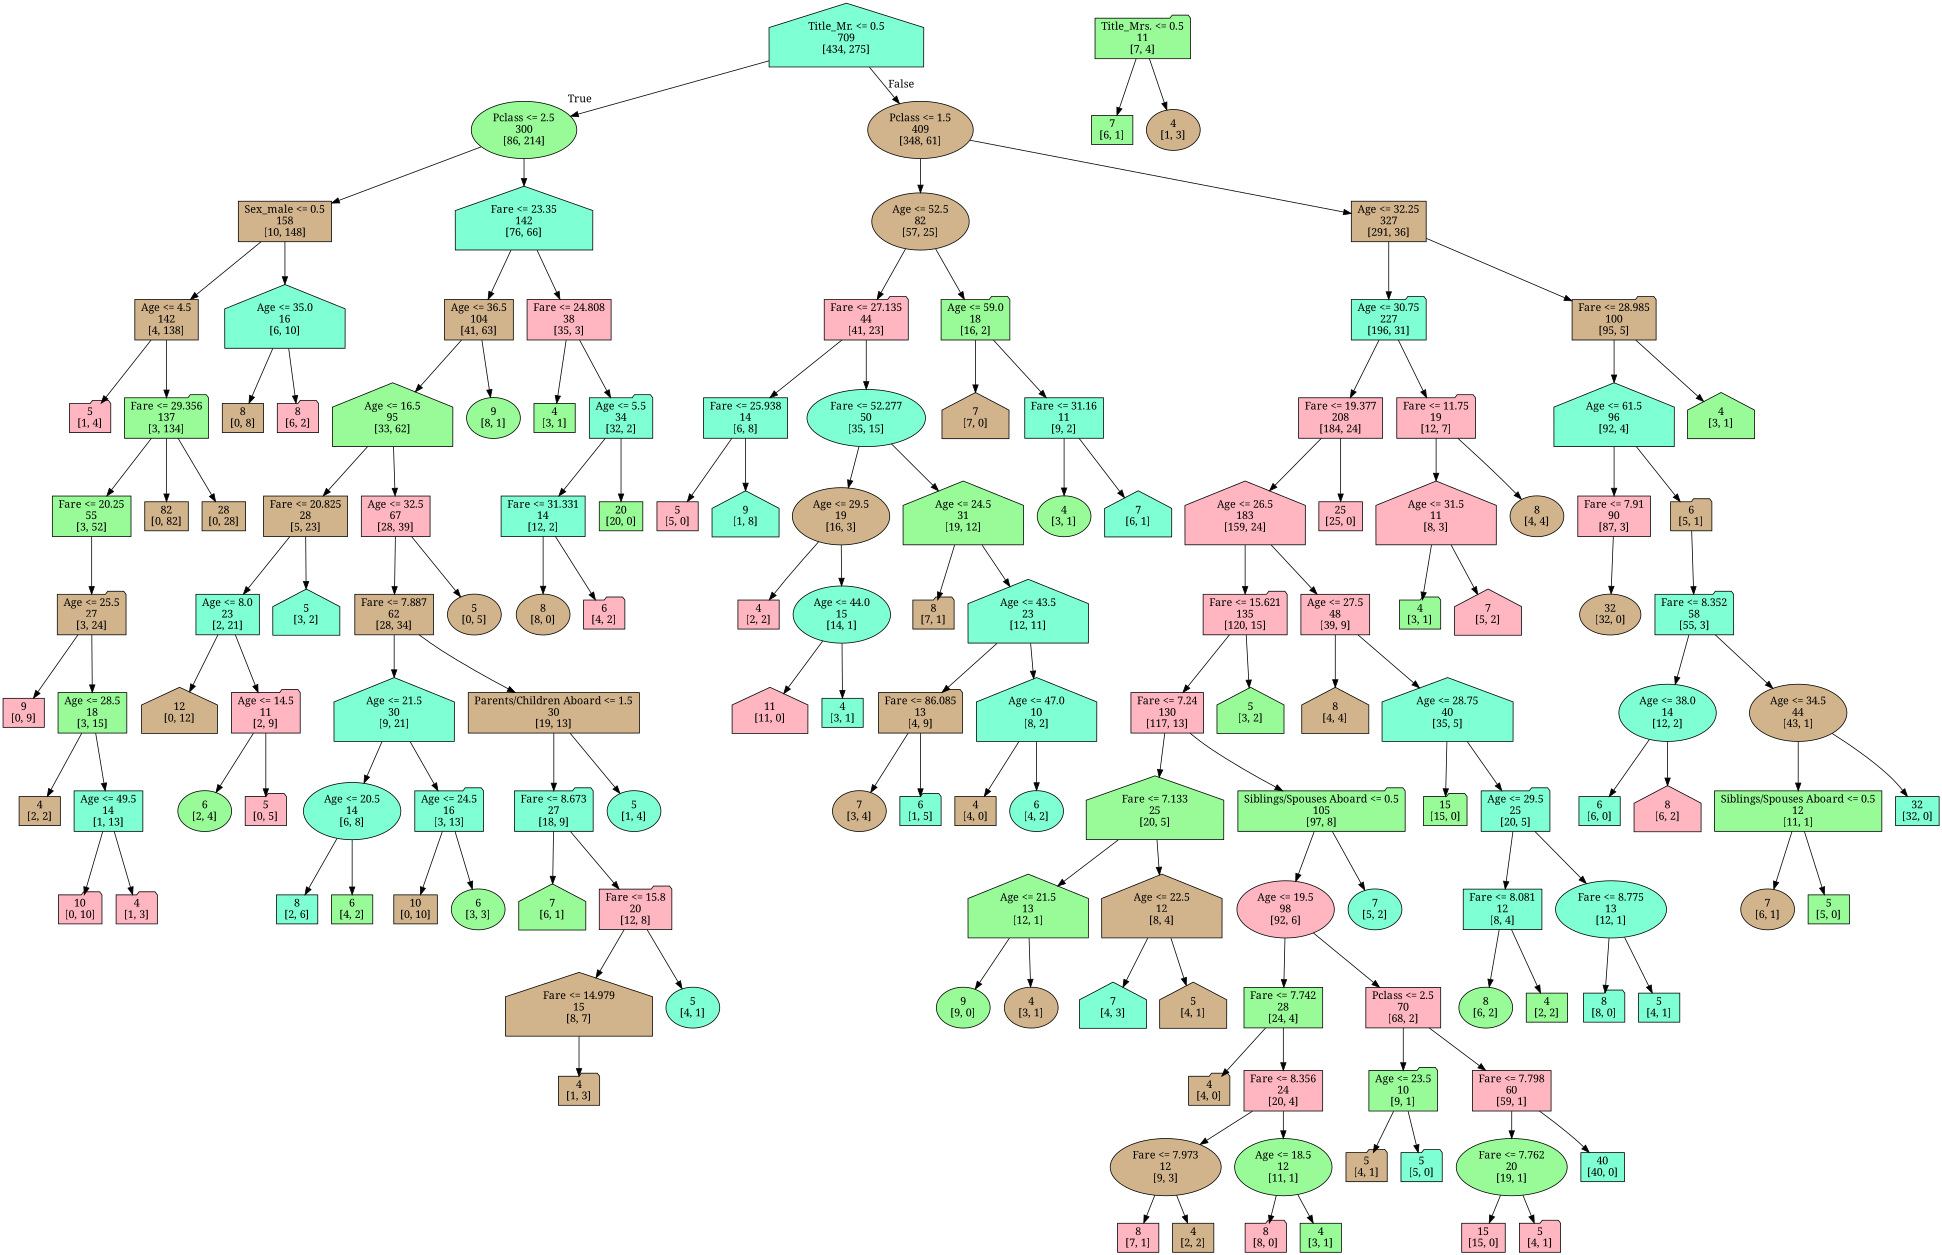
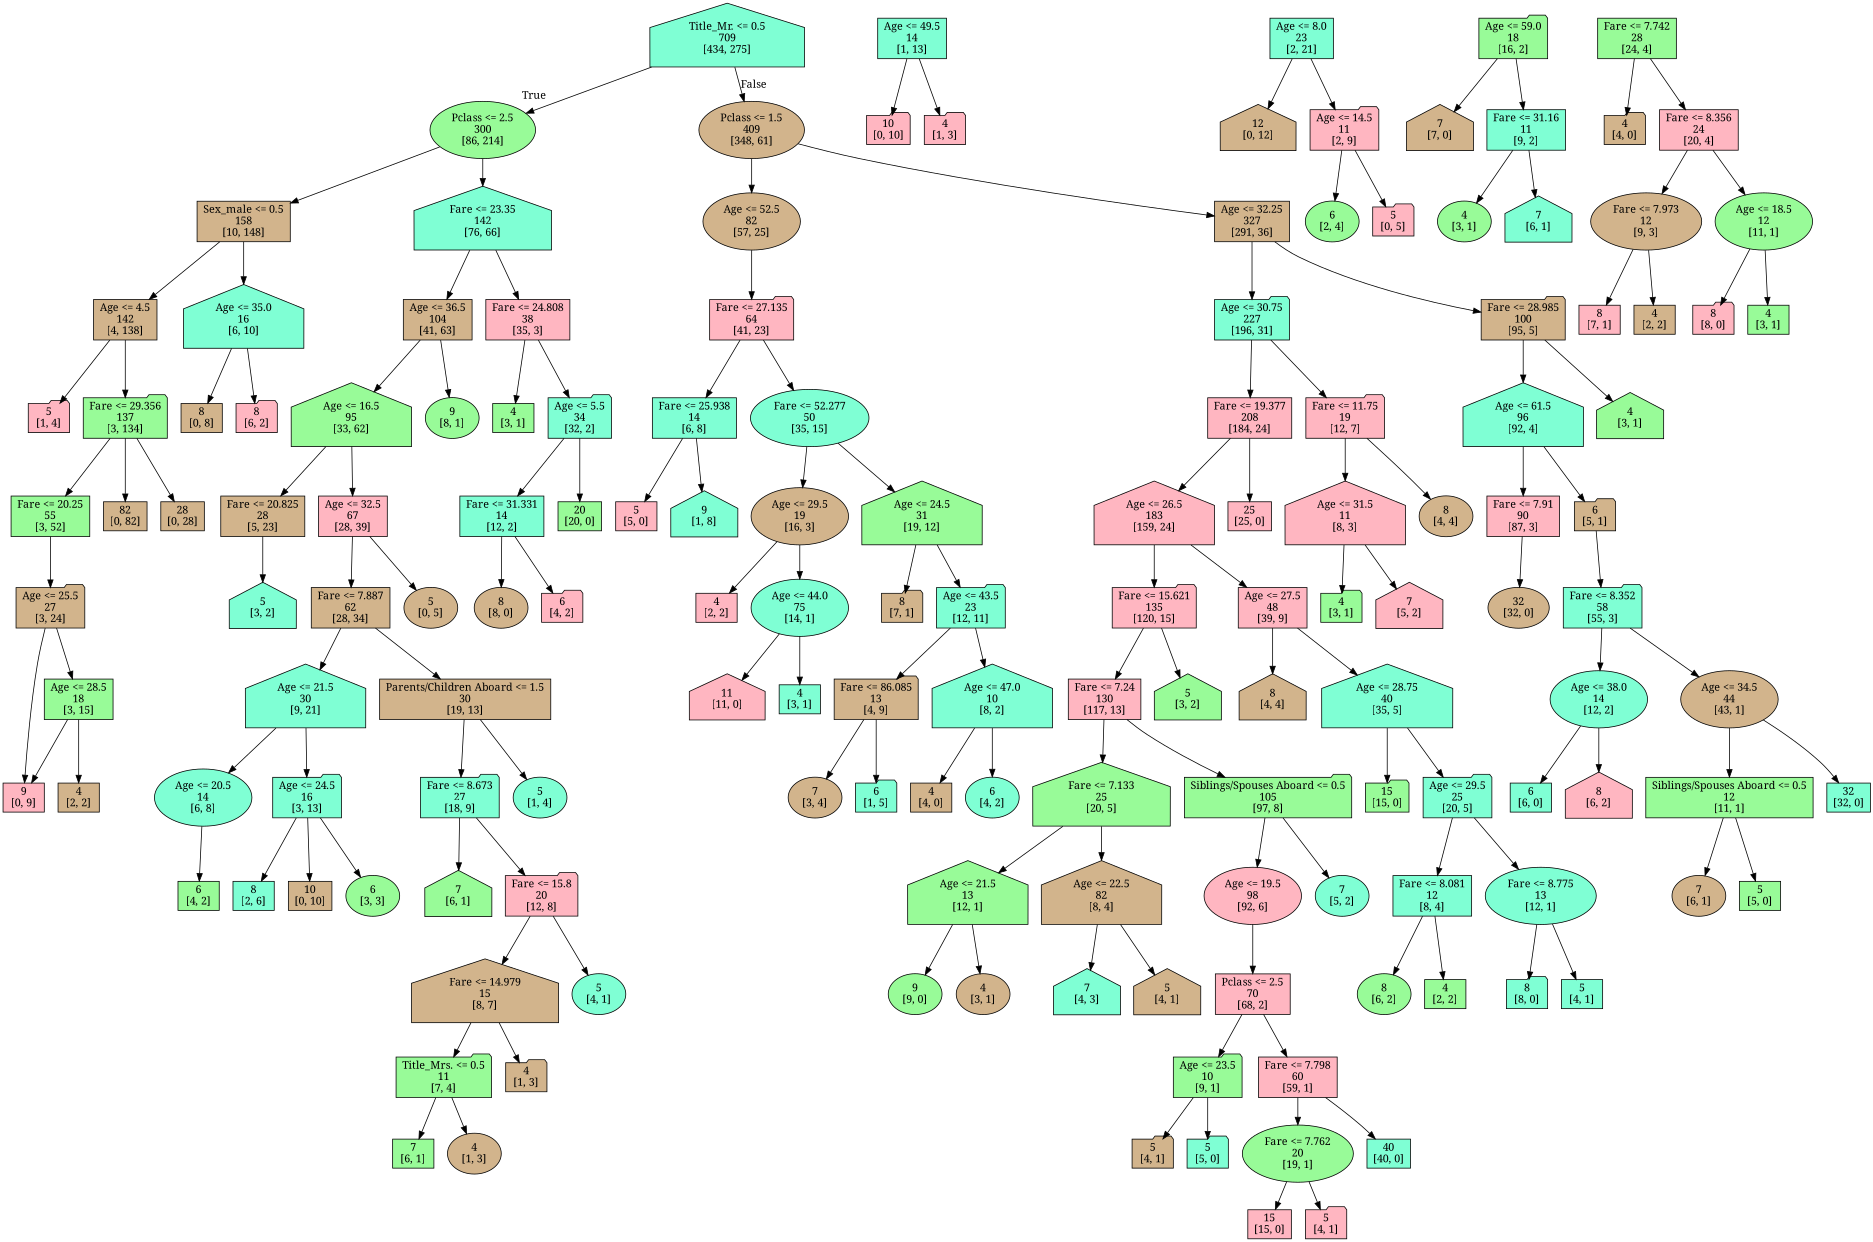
edge "Age <= 52.5 82 [57, 25]" -> "Age <= 59.0 18 [16, 2]": removed
node "Fare <= 27.135 44 [41, 23]": label "Fare <= 27.135 44 [41, 23]" -> "Fare <= 27.135 64 [41, 23]"
edge "Fare <= 20.825 28 [5, 23]" -> "Age <= 8.0 23 [2, 21]": removed
node "Age <= 44.0 15 [14, 1]": label "Age <= 44.0 15 [14, 1]" -> "Age <= 44.0 75 [14, 1]"
node "Age <= 43.5 23 [12, 11]": shape house -> folder
edge "Age <= 28.5 18 [3, 15]" -> "Age <= 49.5 14 [1, 13]": now "Age <= 28.5 18 [3, 15]" -> "9 [0, 9]"
edge "Age <= 20.5 14 [6, 8]" -> "8 [2, 6]": now "Age <= 24.5 16 [3, 13]" -> "8 [2, 6]"
node "Age <= 22.5 12 [8, 4]": label "Age <= 22.5 12 [8, 4]" -> "Age <= 22.5 82 [8, 4]"
edge "Age <= 19.5 98 [92, 6]" -> "Fare <= 7.742 28 [24, 4]": removed
edge "Fare <= 14.979 15 [8, 7]" -> "Title_Mrs. <= 0.5 11 [7, 4]": added
